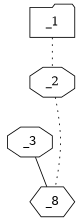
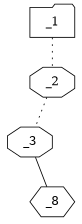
edge "_2" -- "_8": now "_2" -- "_3"
